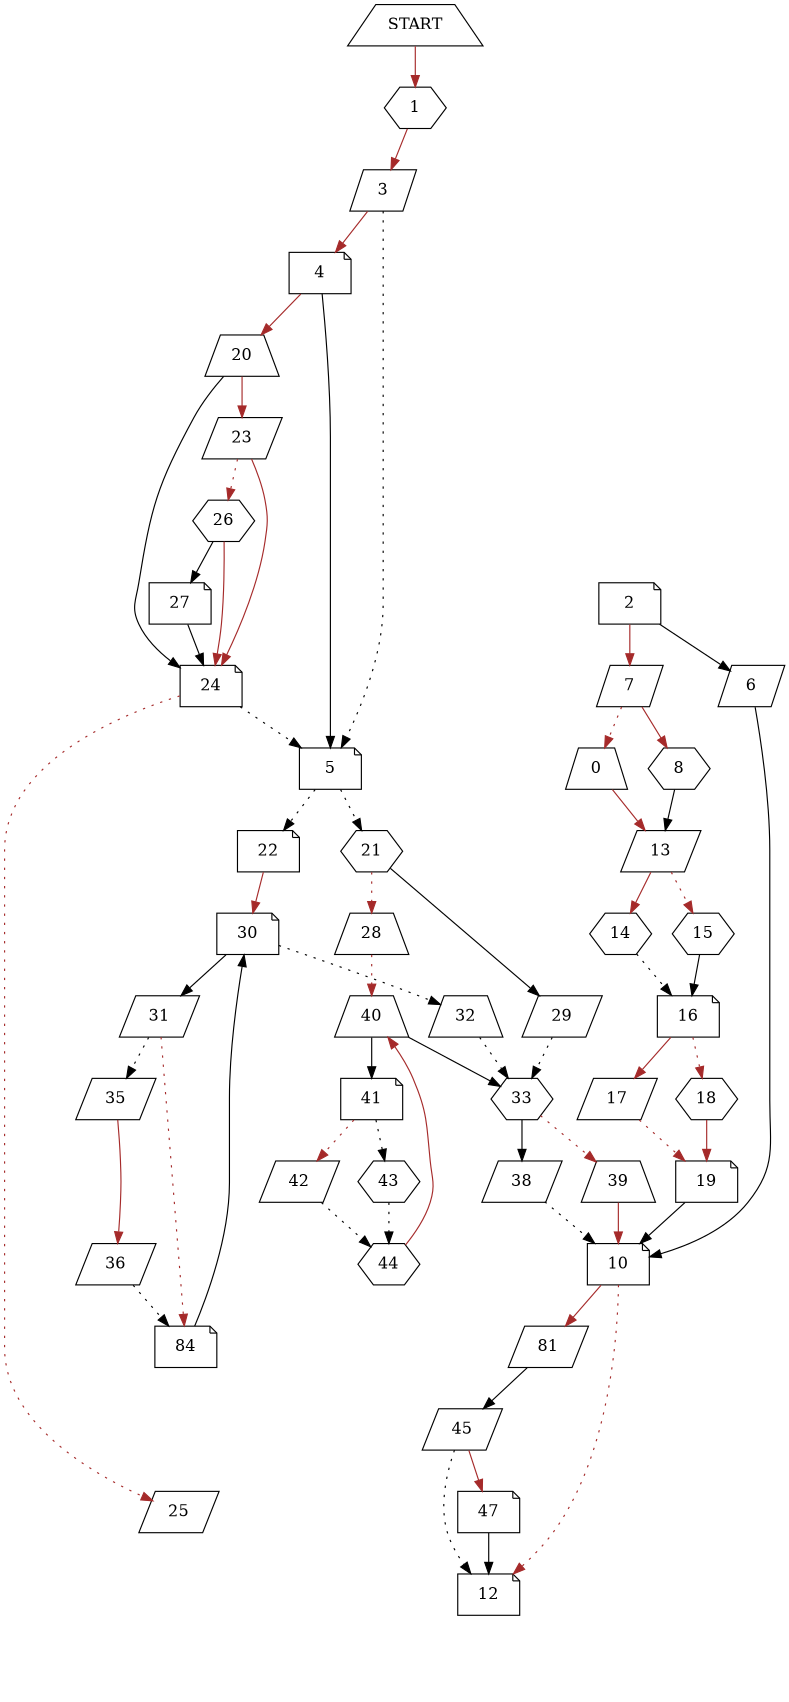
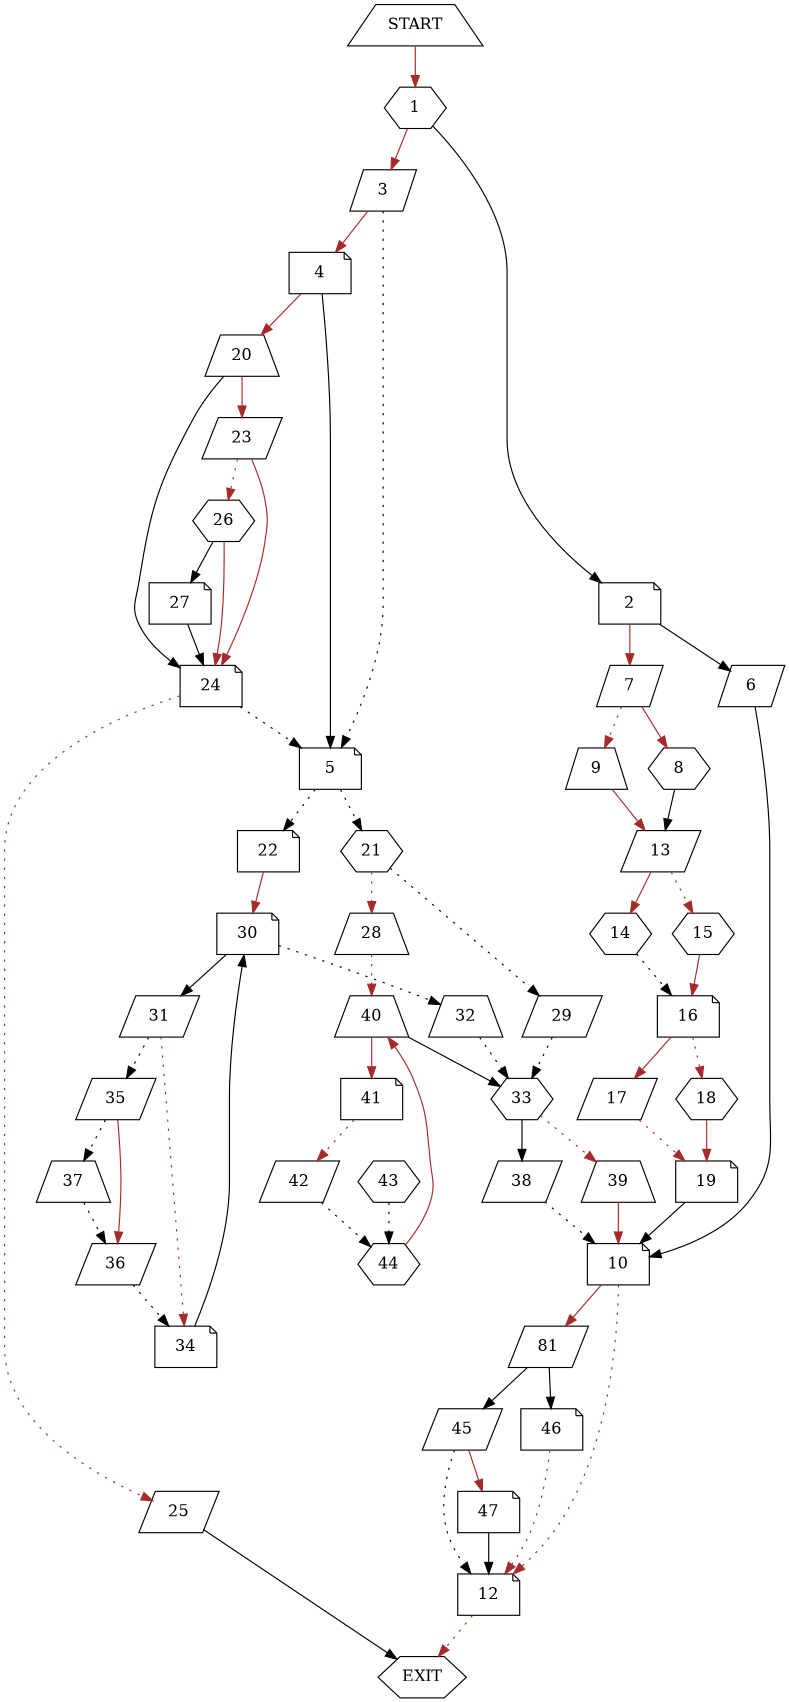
edge "1" -> "2": added
node "0": label "0" -> "9"
edge "21" -> "29": style solid -> dotted
edge "15" -> "16": color black -> brown
edge "40" -> "41": color black -> brown
edge "41" -> "43": removed
node "37": added
node "84": label "84" -> "34"
node "46": added
node "EXIT": added
